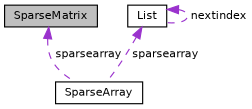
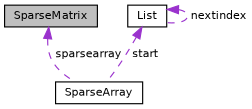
edge "SparseArray" -> "List": label " sparsearray" -> " start"
